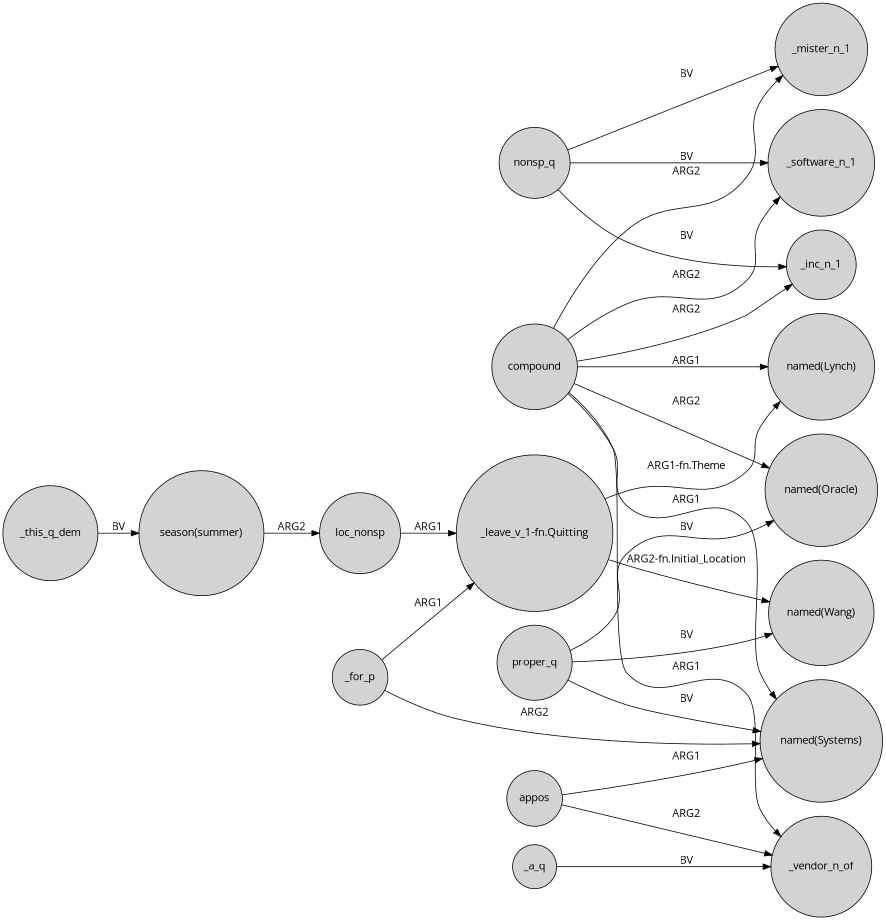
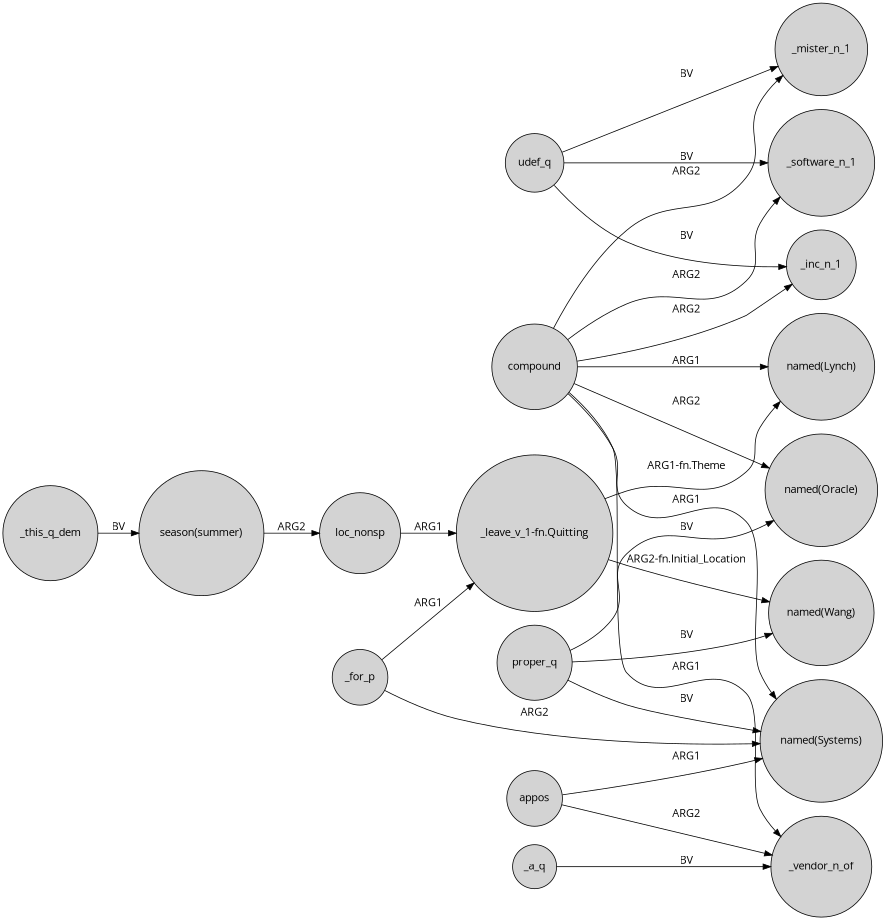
node "nonsp_q": label "nonsp_q" -> "udef_q"
